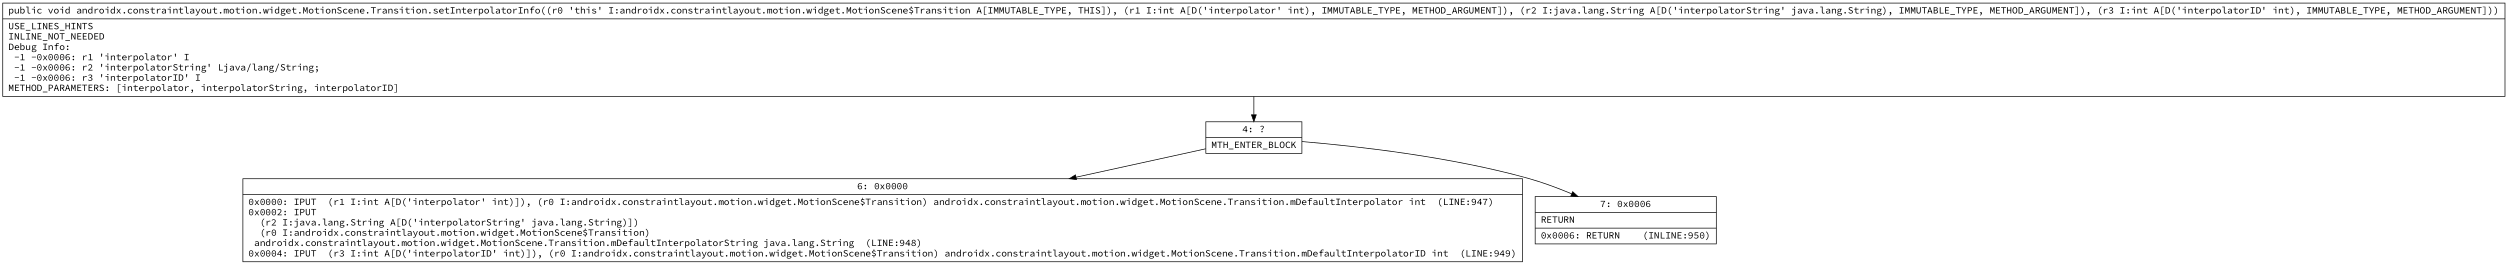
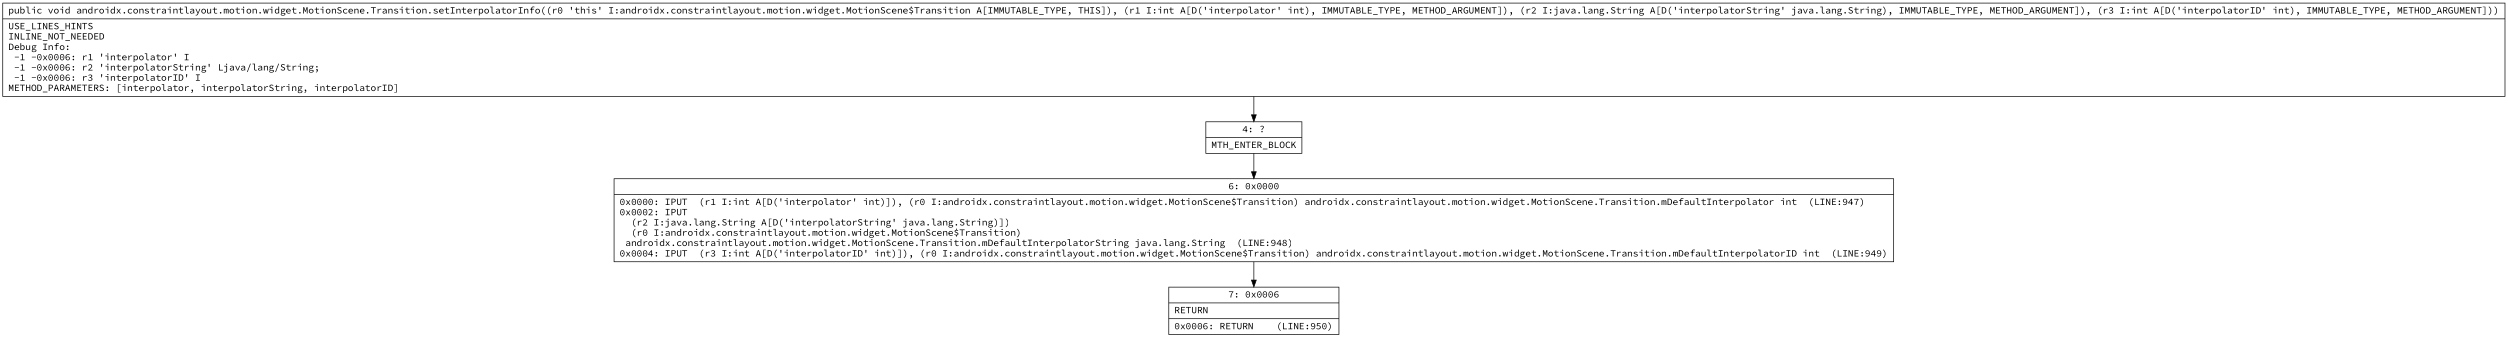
edge "4: ?" -> "7: 0x0006": now "6: 0x0000" -> "7: 0x0006"
node "7: 0x0006": text "0x0006: RETURN    (INLINE:950)" -> "0x0006: RETURN    (LINE:950)"
